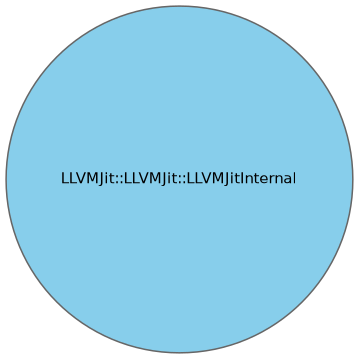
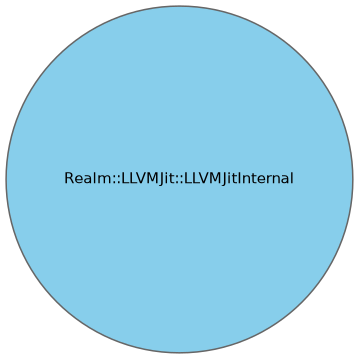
node "LLVMJit::LLVMJit::LLVMJitInternal": label "LLVMJit::LLVMJit::LLVMJitInternal" -> "Realm::LLVMJit::LLVMJitInternal"
